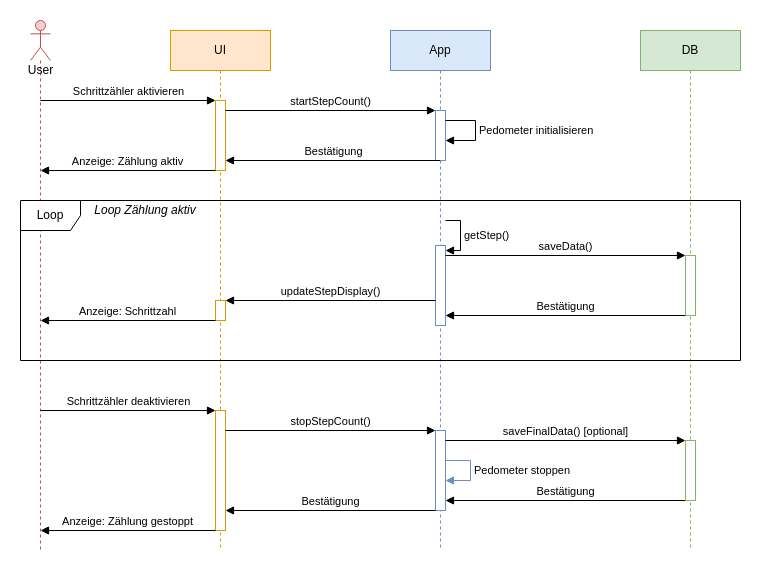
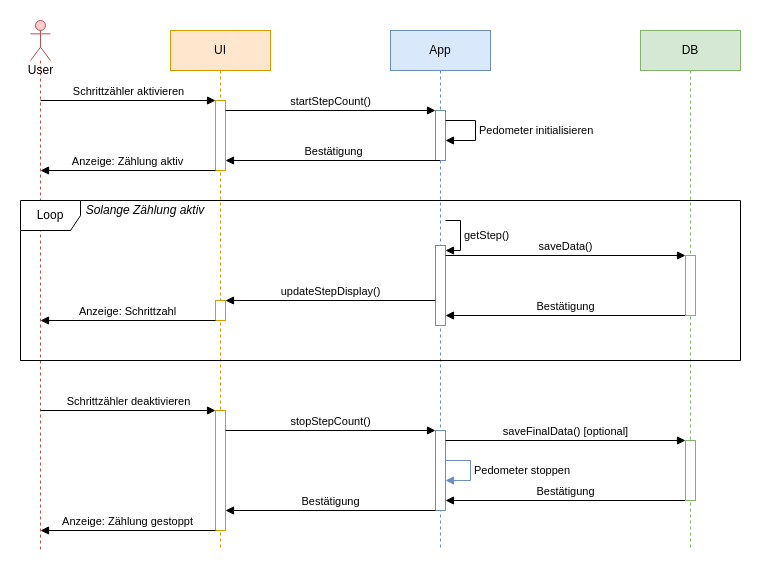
node "Loop Zählung aktiv": label "Loop Zählung aktiv" -> "Solange Zählung aktiv"
